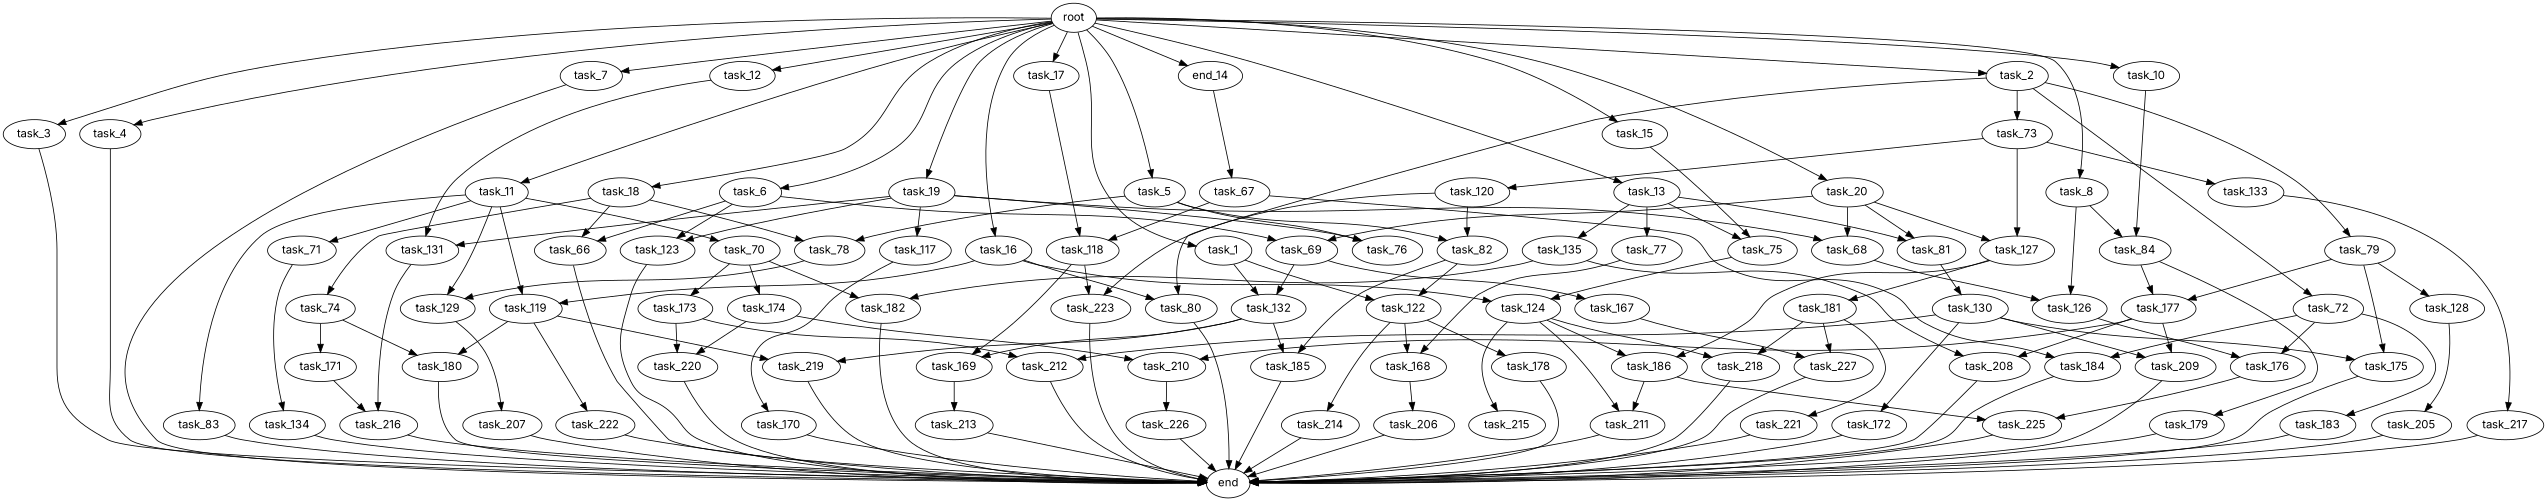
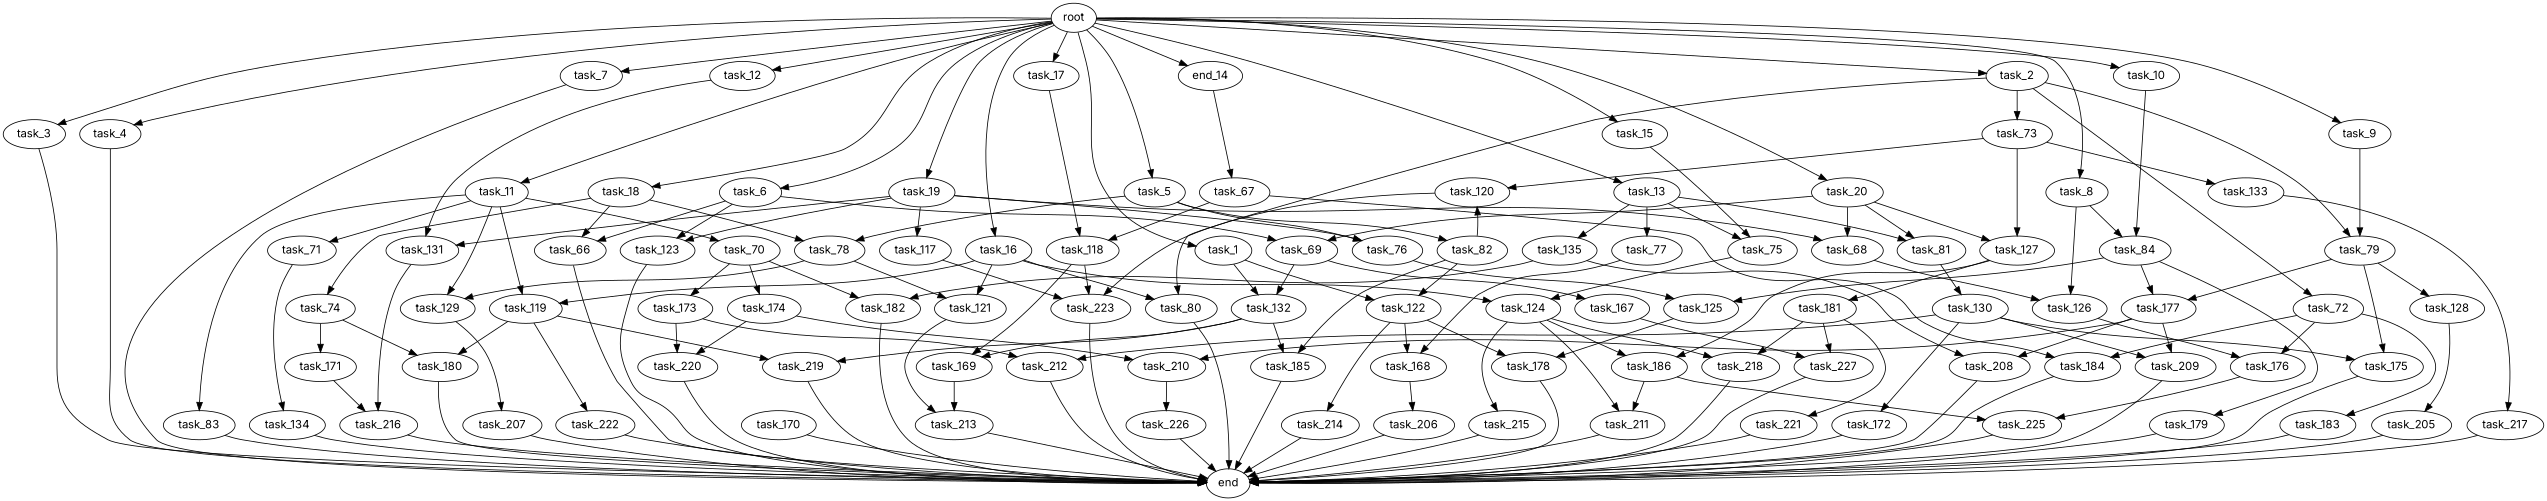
node "task_9": added
edge "task_120" -> "task_82": reversed
node "task_121": added
node "task_125": added
edge "task_117" -> "task_170": now "task_117" -> "task_223"
edge "task_215" -> "end": added
